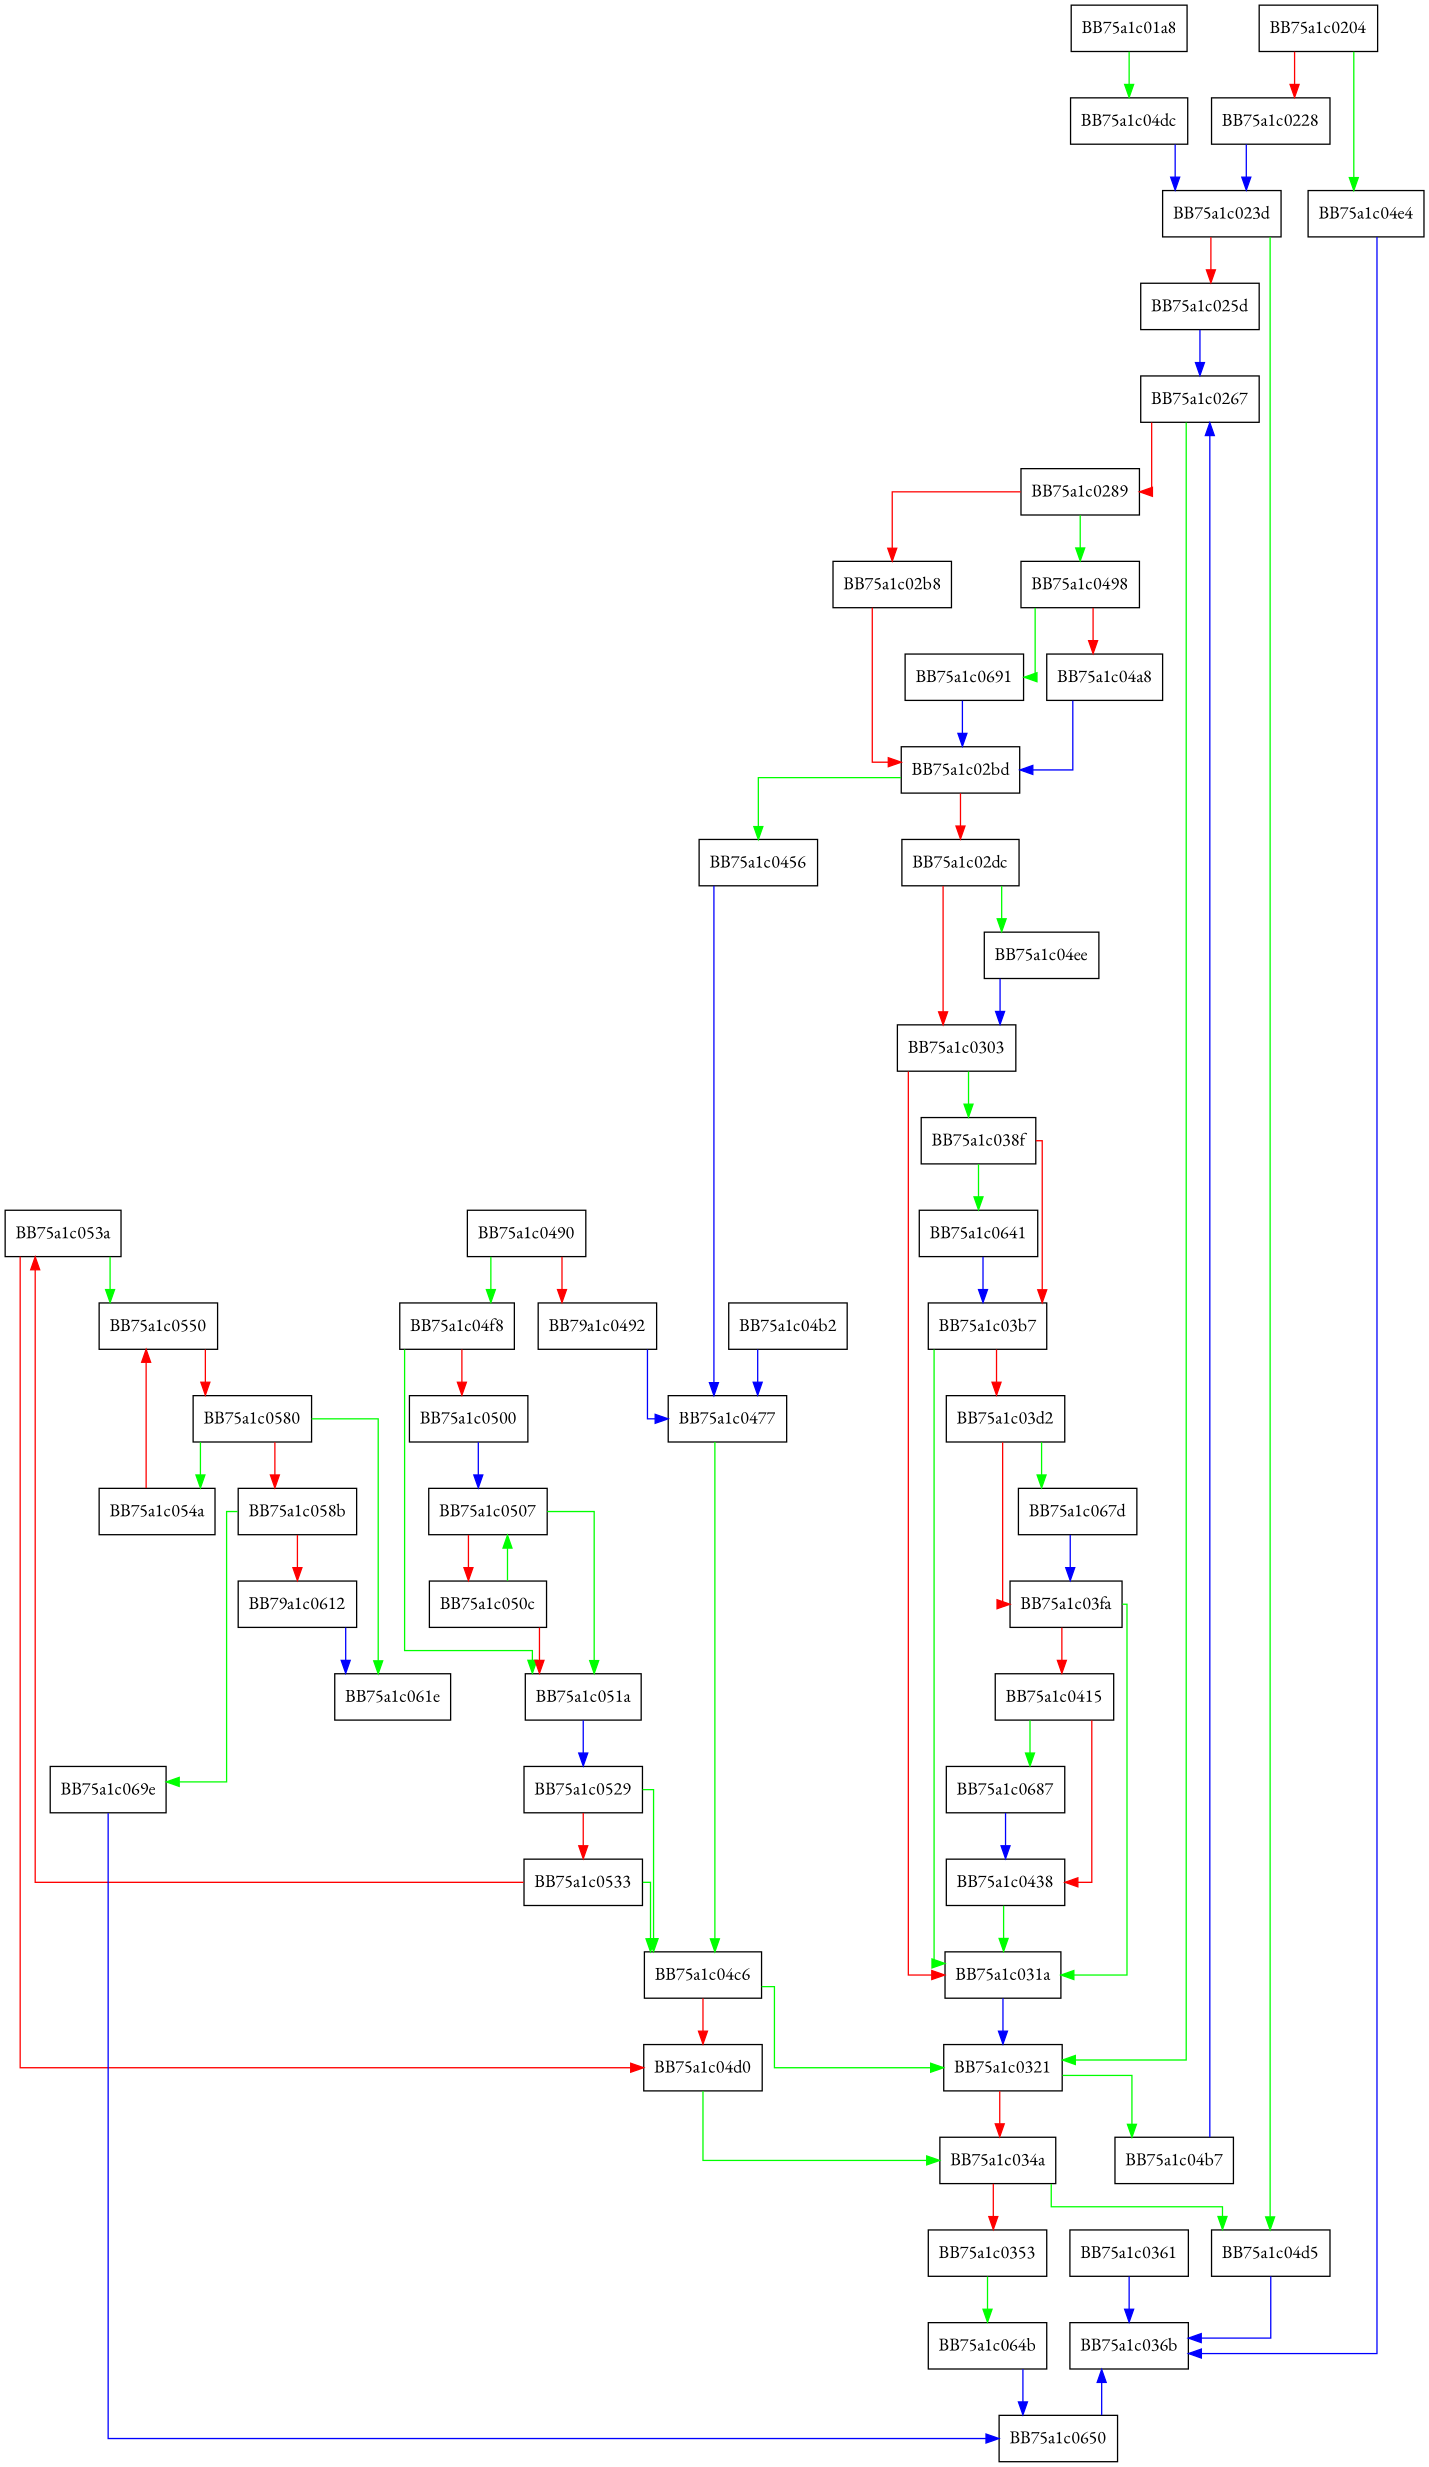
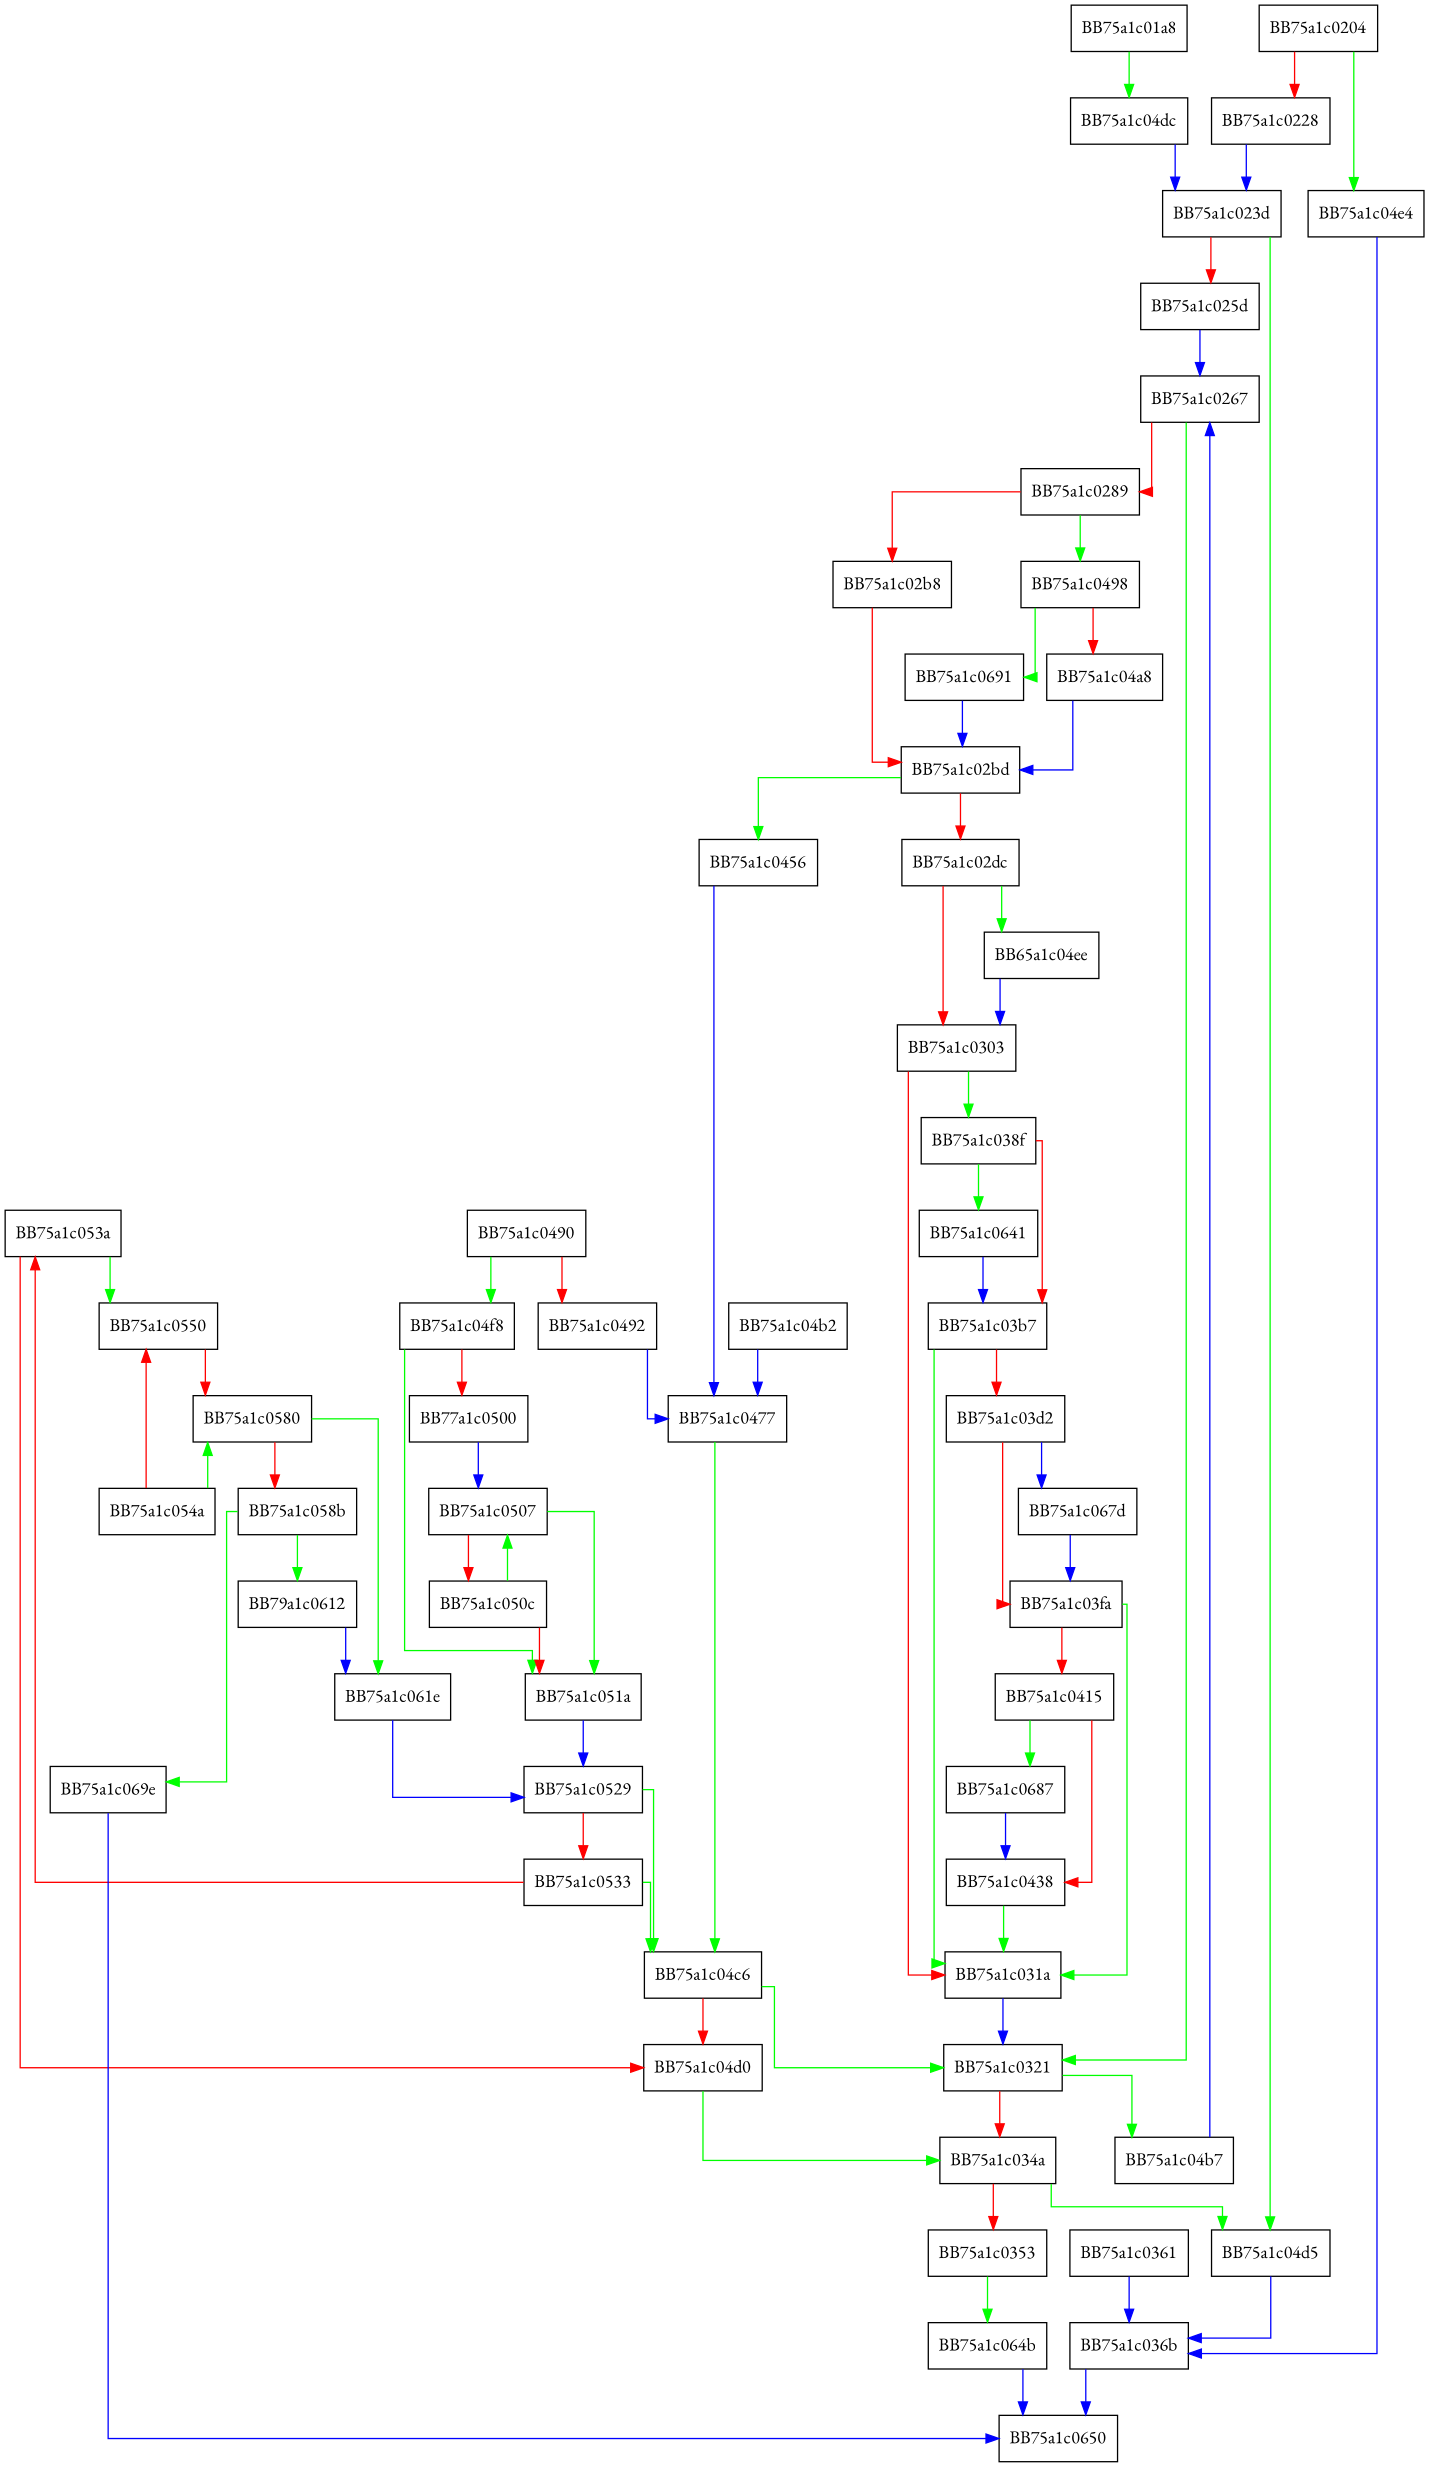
node "BB75a1c04ee": label "BB75a1c04ee" -> "BB65a1c04ee"
node "BB79a1c0492": label "BB79a1c0492" -> "BB75a1c0492"
node "BB75a1c0500": label "BB75a1c0500" -> "BB77a1c0500"
edge "BB75a1c0580" -> "BB75a1c054a": reversed
edge "BB75a1c03d2" -> "BB75a1c067d": color green -> blue
edge "BB75a1c058b" -> "BB79a1c0612": color red -> green
edge "BB75a1c061e" -> "BB75a1c0529": added
edge "BB75a1c0650" -> "BB75a1c036b": reversed
